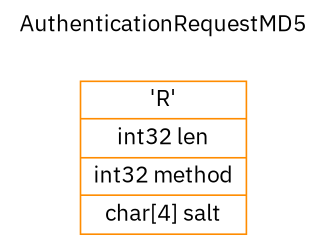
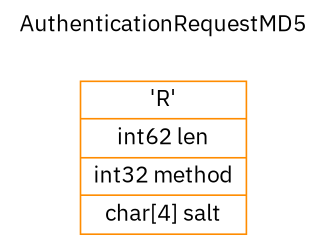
node "'R'": text "int32 len" -> "int62 len"
